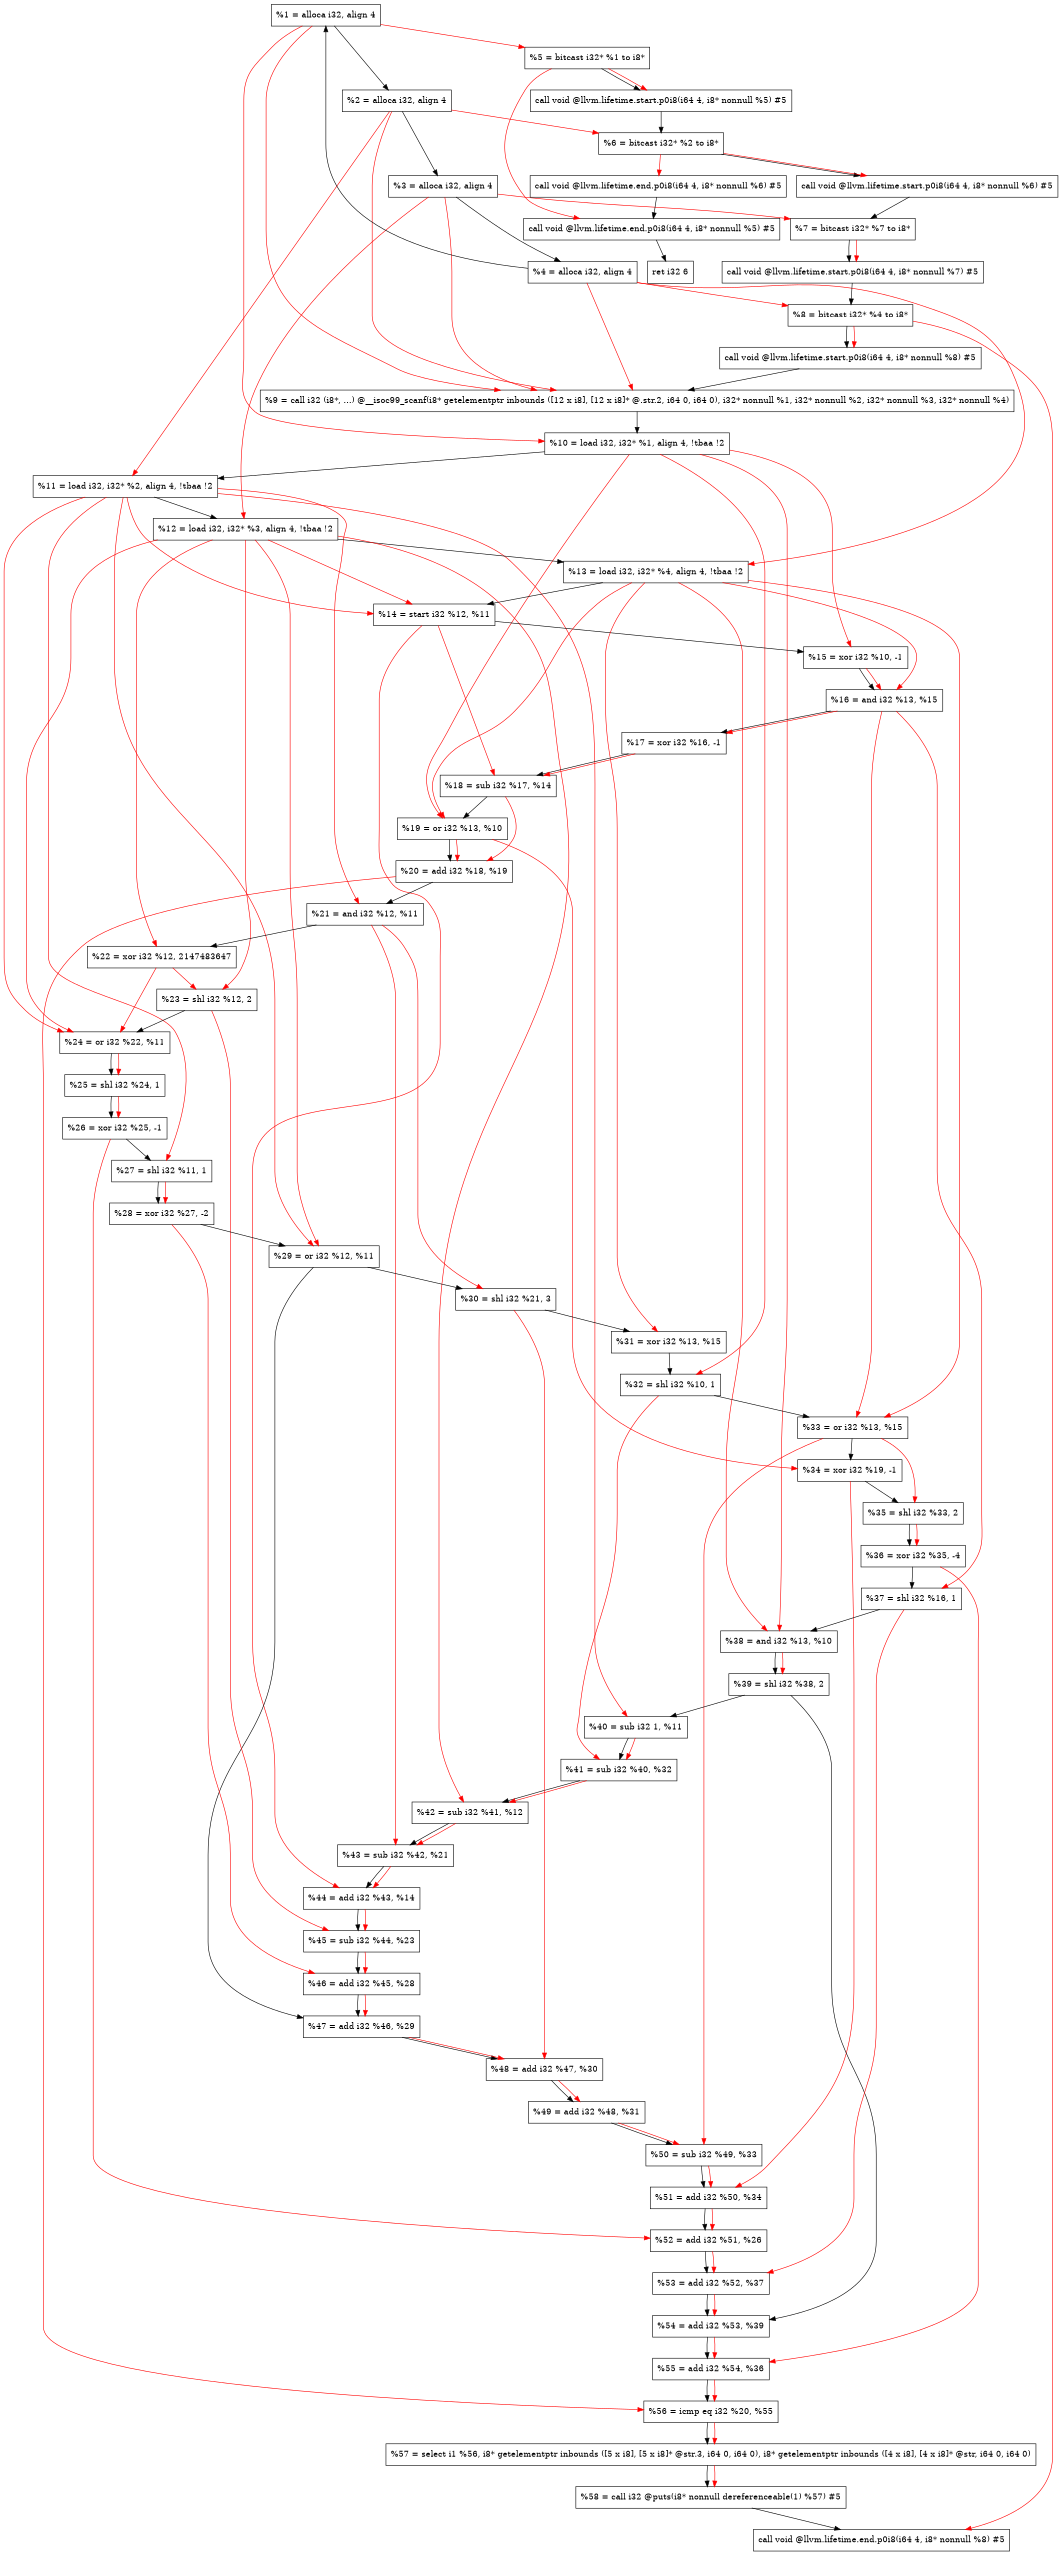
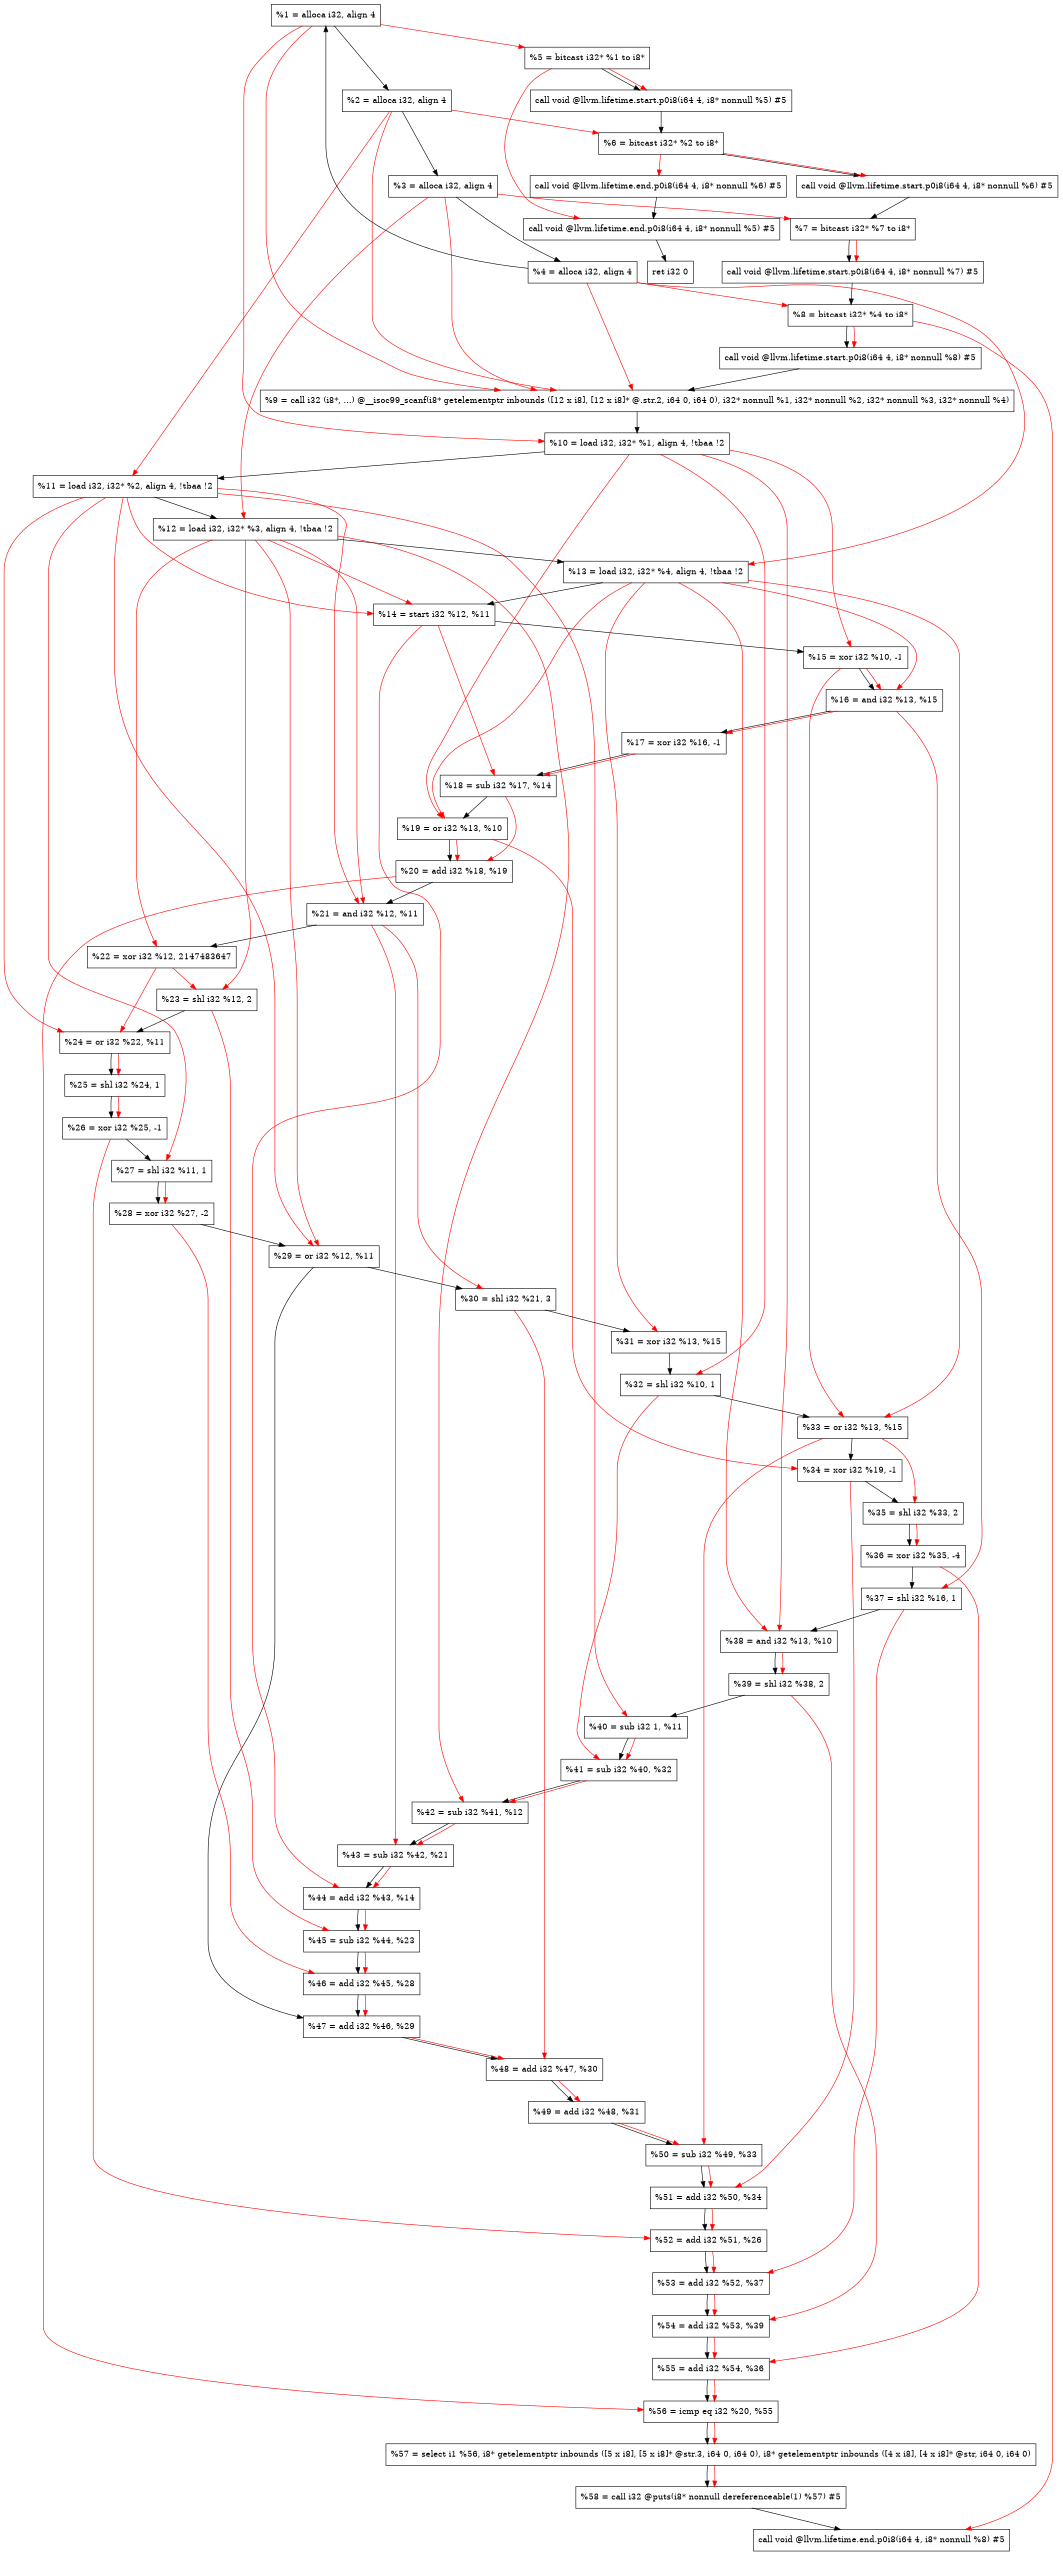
node "ret i32 6": label "ret i32 6" -> "ret i32 0"
edge "%12 = load i32, i32* %3, align 4, !tbaa !2" -> "%24 = or i32 %22, %11": now "%12 = load i32, i32* %3, align 4, !tbaa !2" -> "%21 = and i32 %12, %11"
edge "%16 = and i32 %13, %15" -> "%33 = or i32 %13, %15": now "%15 = xor i32 %10, -1" -> "%33 = or i32 %13, %15"
edge "%39 = shl i32 %38, 2" -> "%54 = add i32 %53, %39": color black -> red
